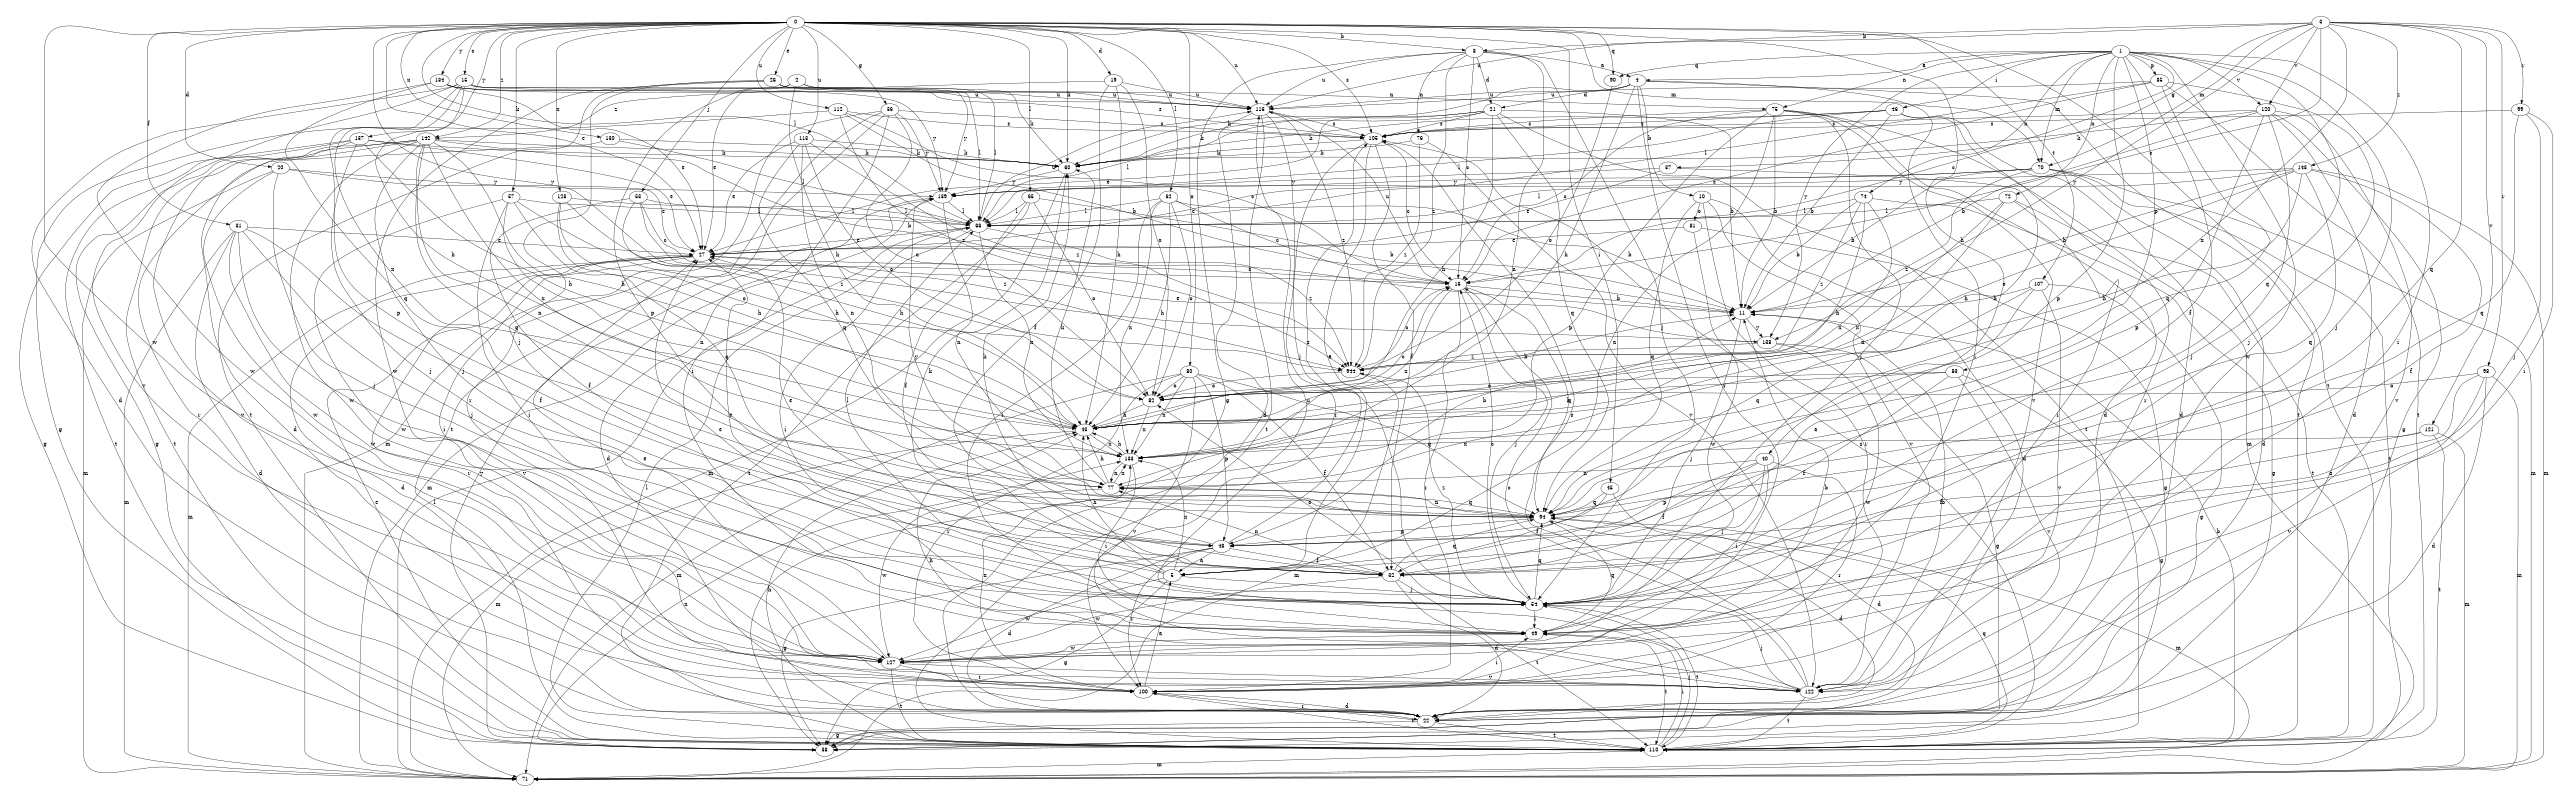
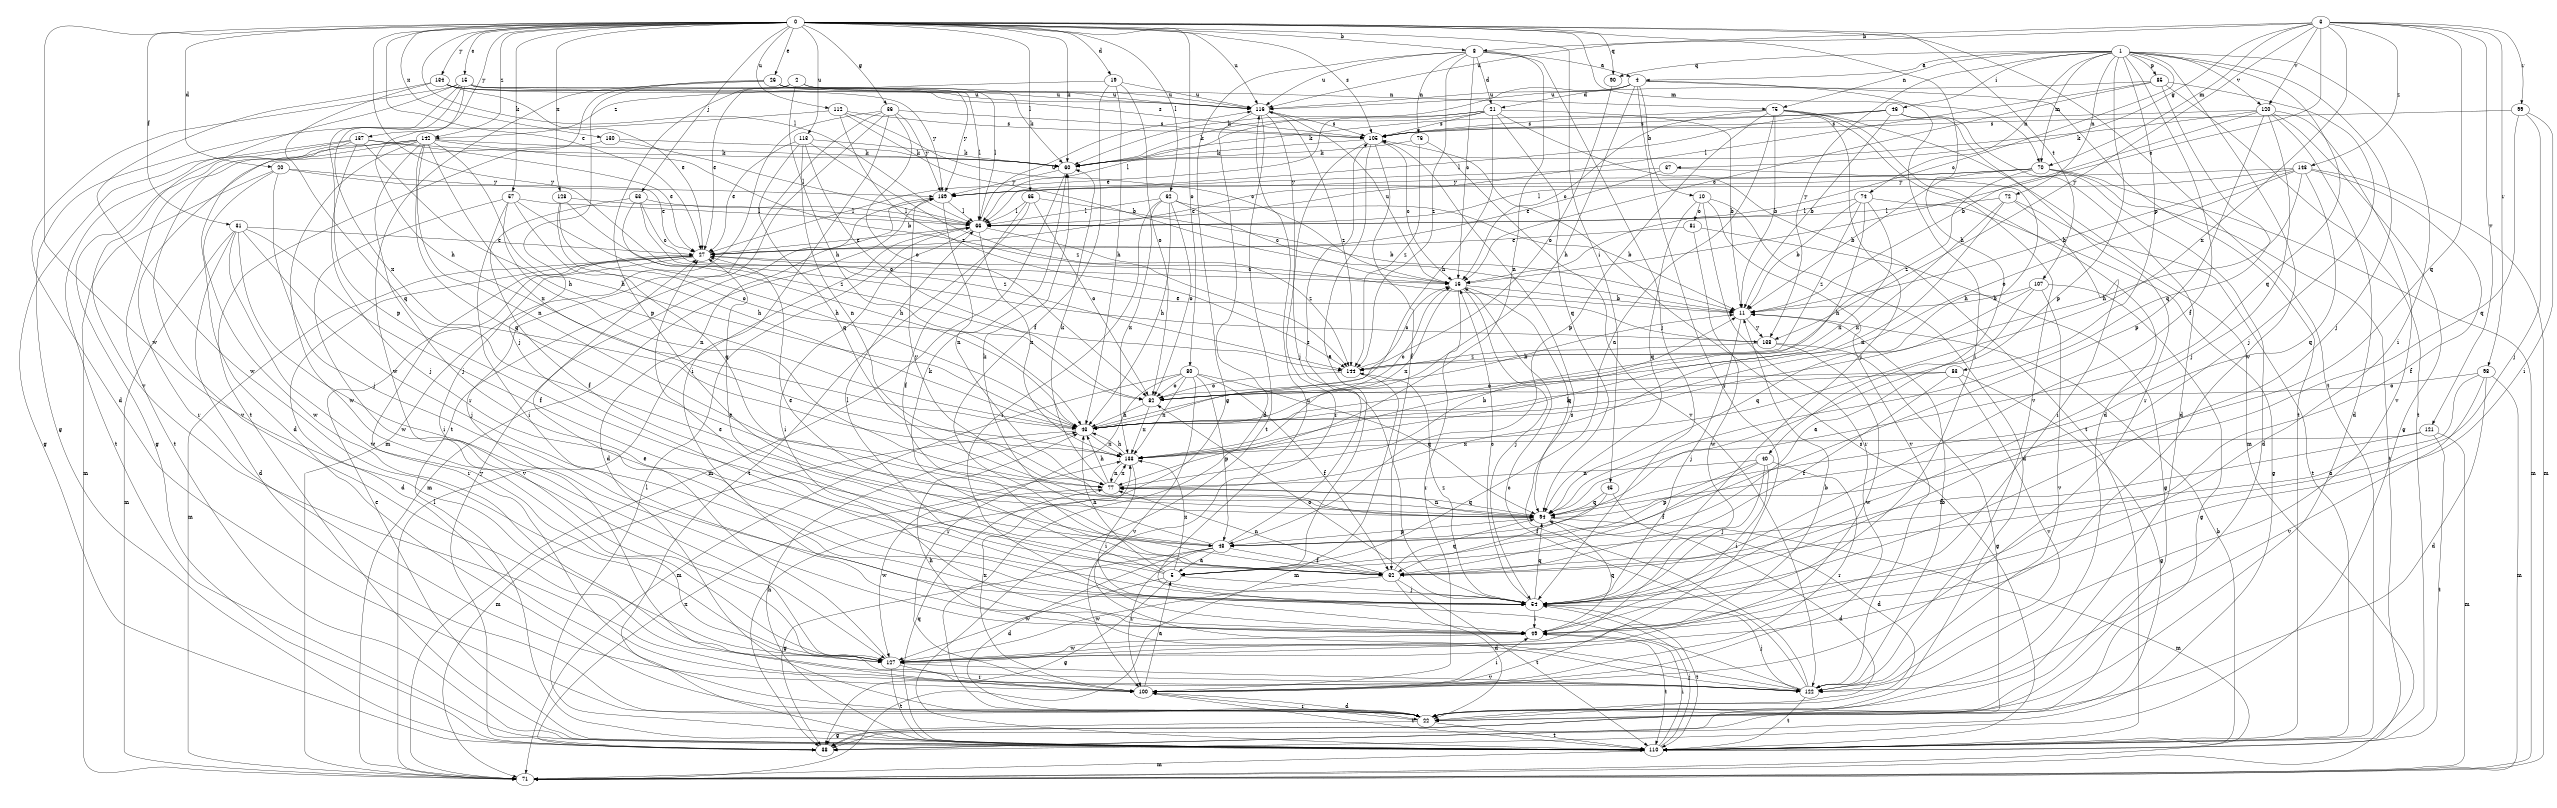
node "944": label "944" -> "144"
edge "110" -> "94": now "110" -> "77"
